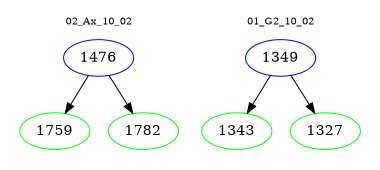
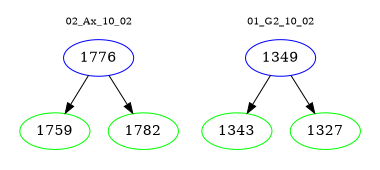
node "1476": label "1476" -> "1776"
